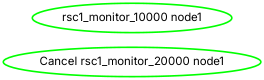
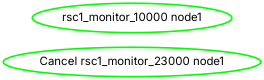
node "Cancel rsc1_monitor_20000 node1": label "Cancel rsc1_monitor_20000 node1" -> "Cancel rsc1_monitor_23000 node1"
